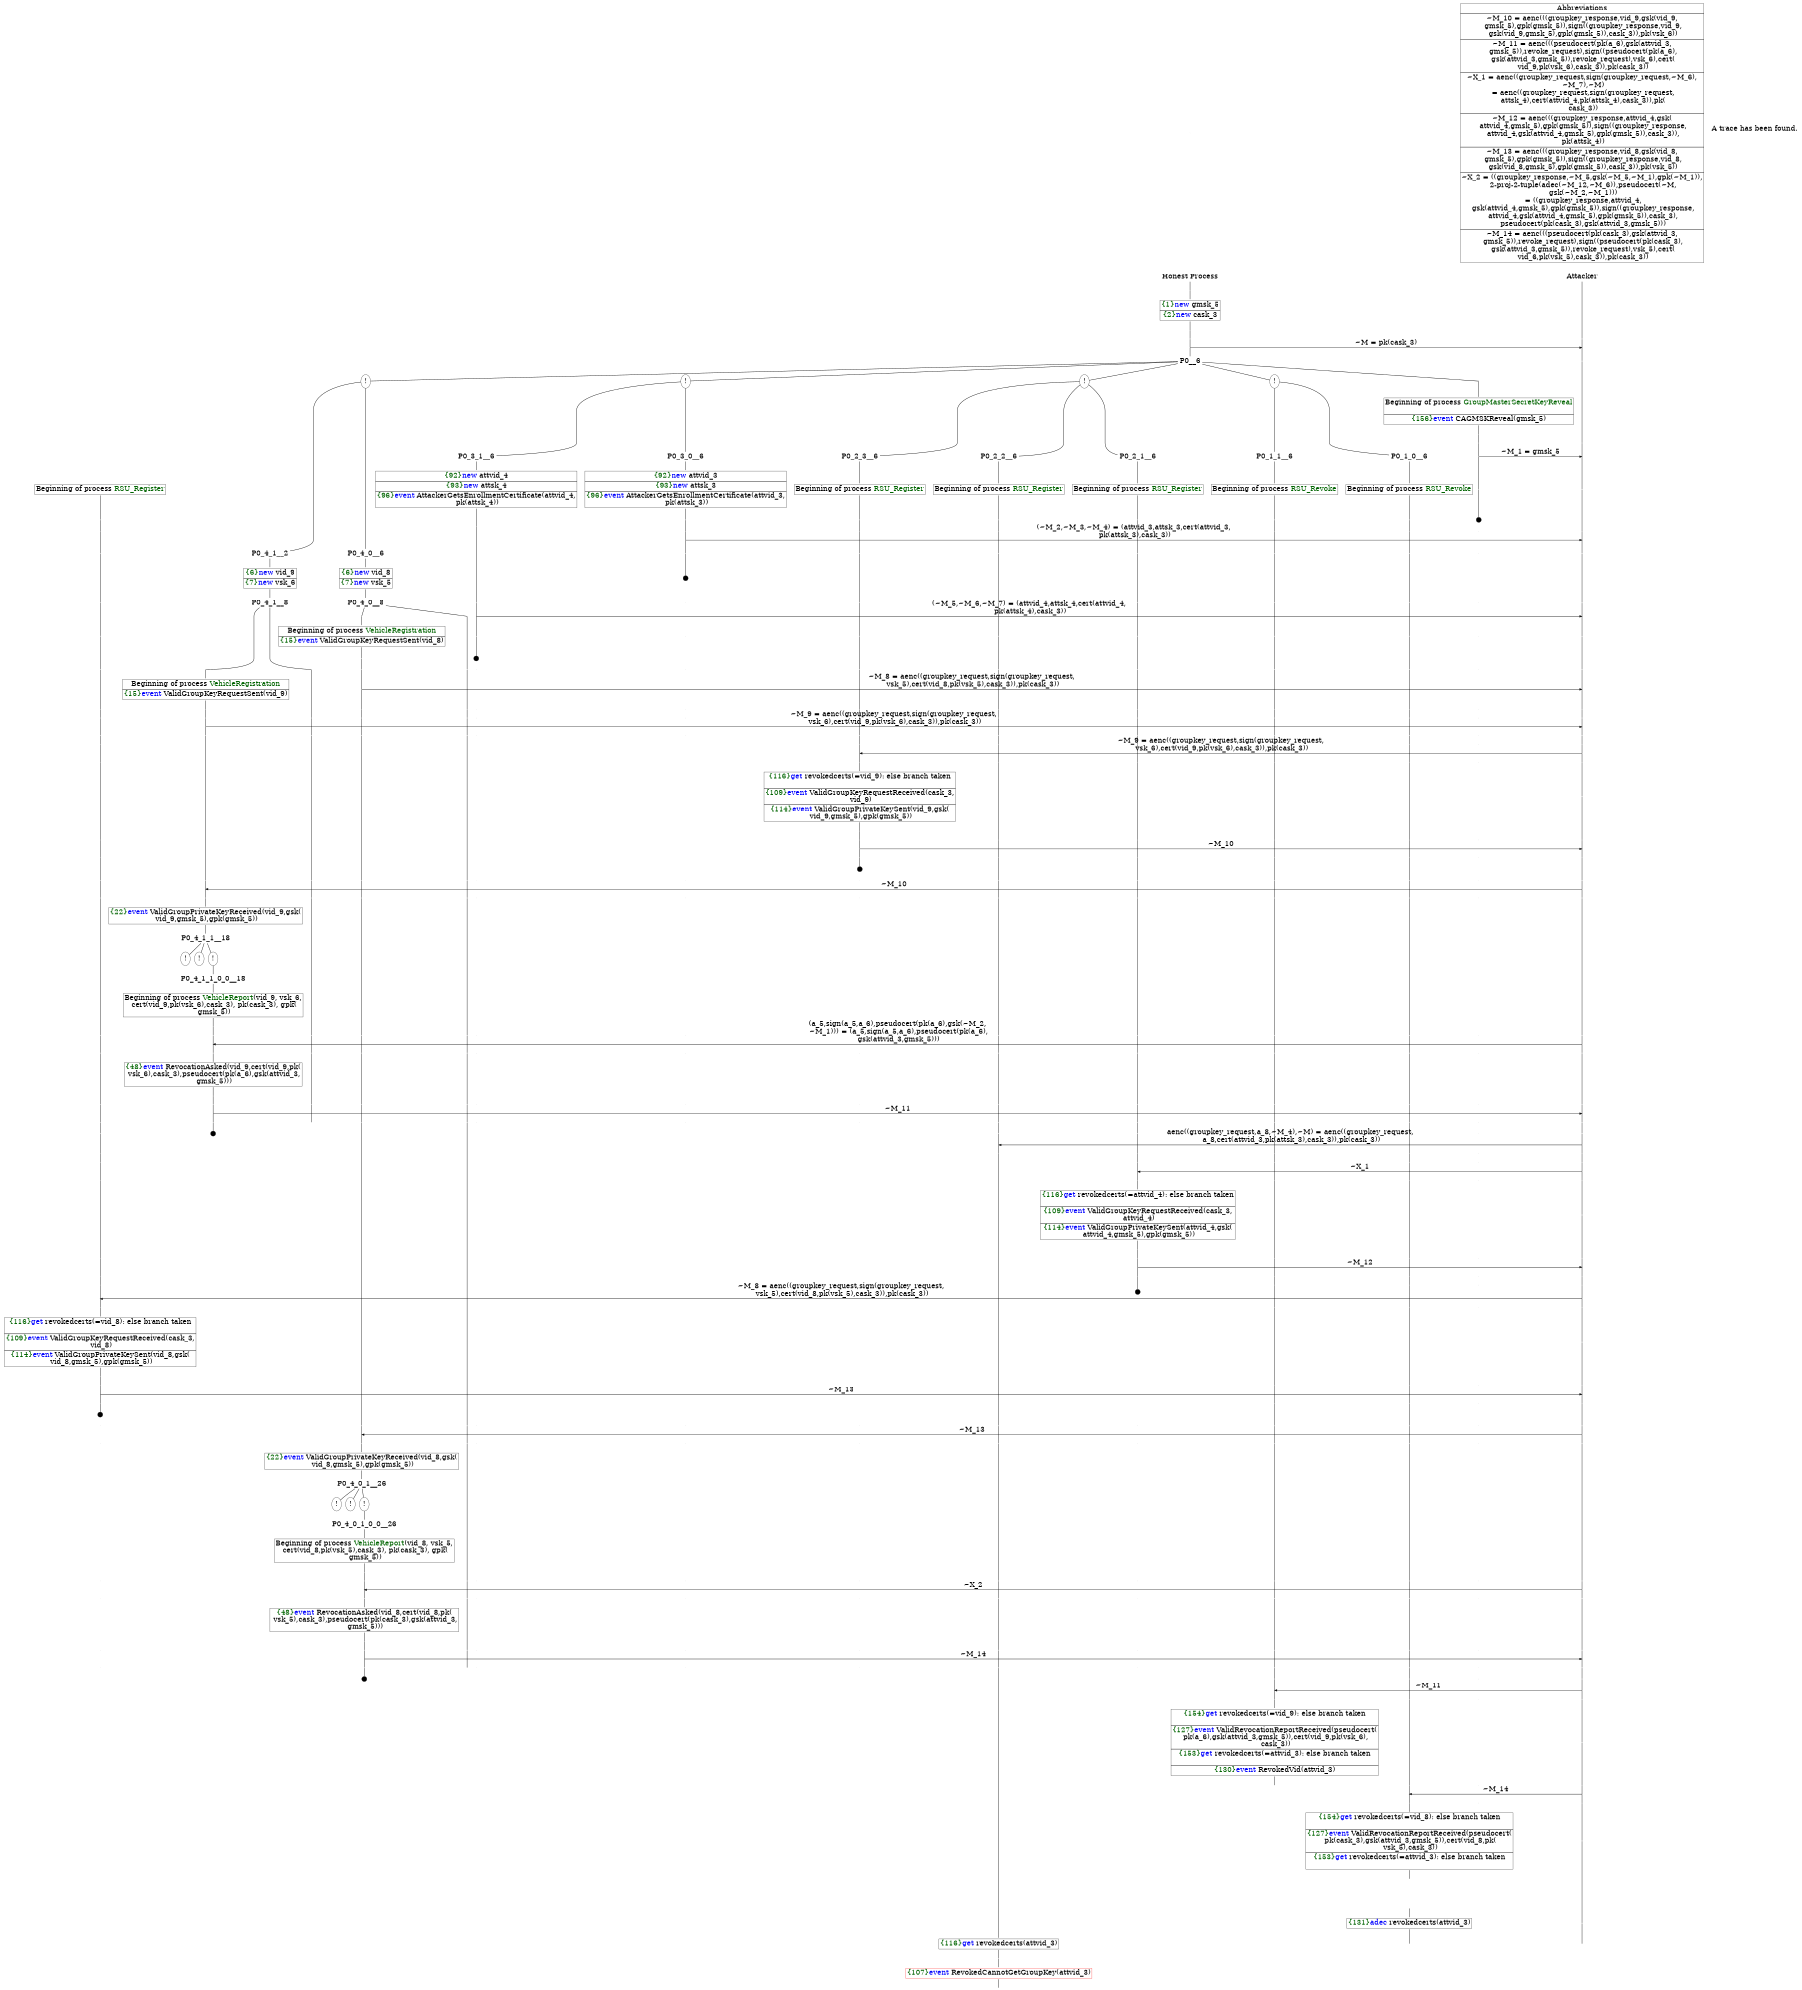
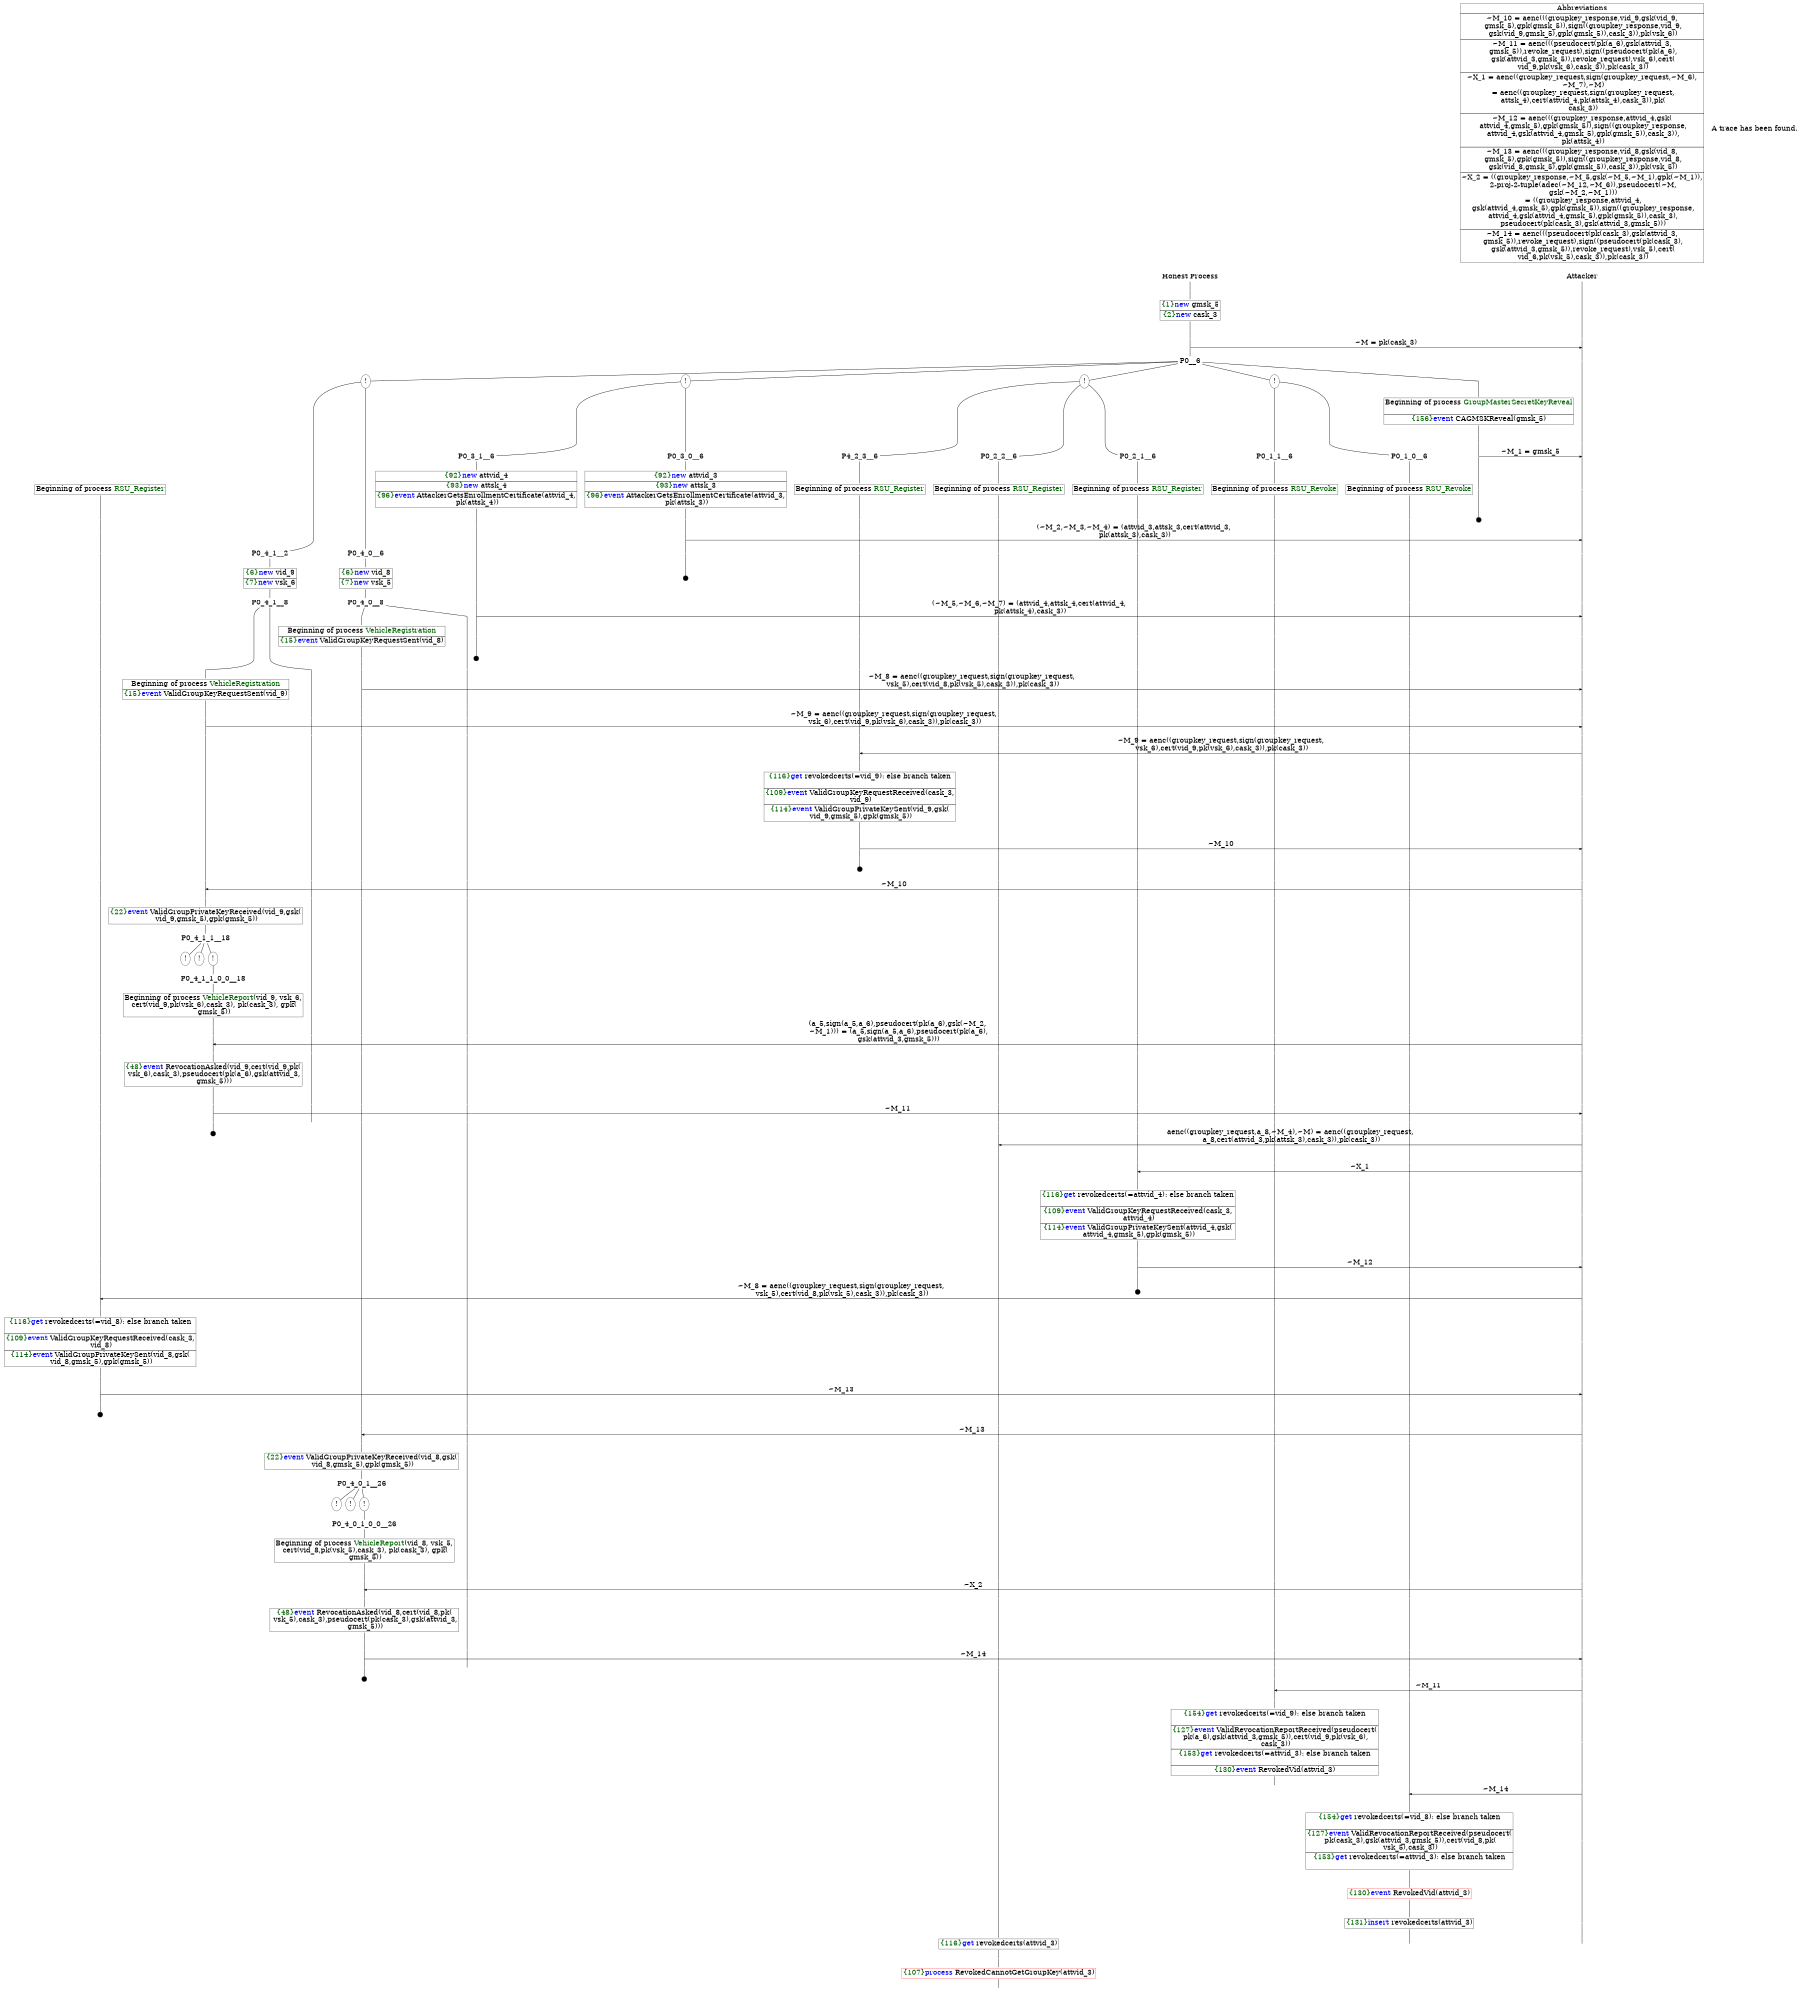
node "P0_2_3__6": label "P0_2_3__6" -> "P4_2_3__6"
node "{130}": added
node "{131}": text "adec" -> "insert"
node "{107}": text "event" -> "process"
